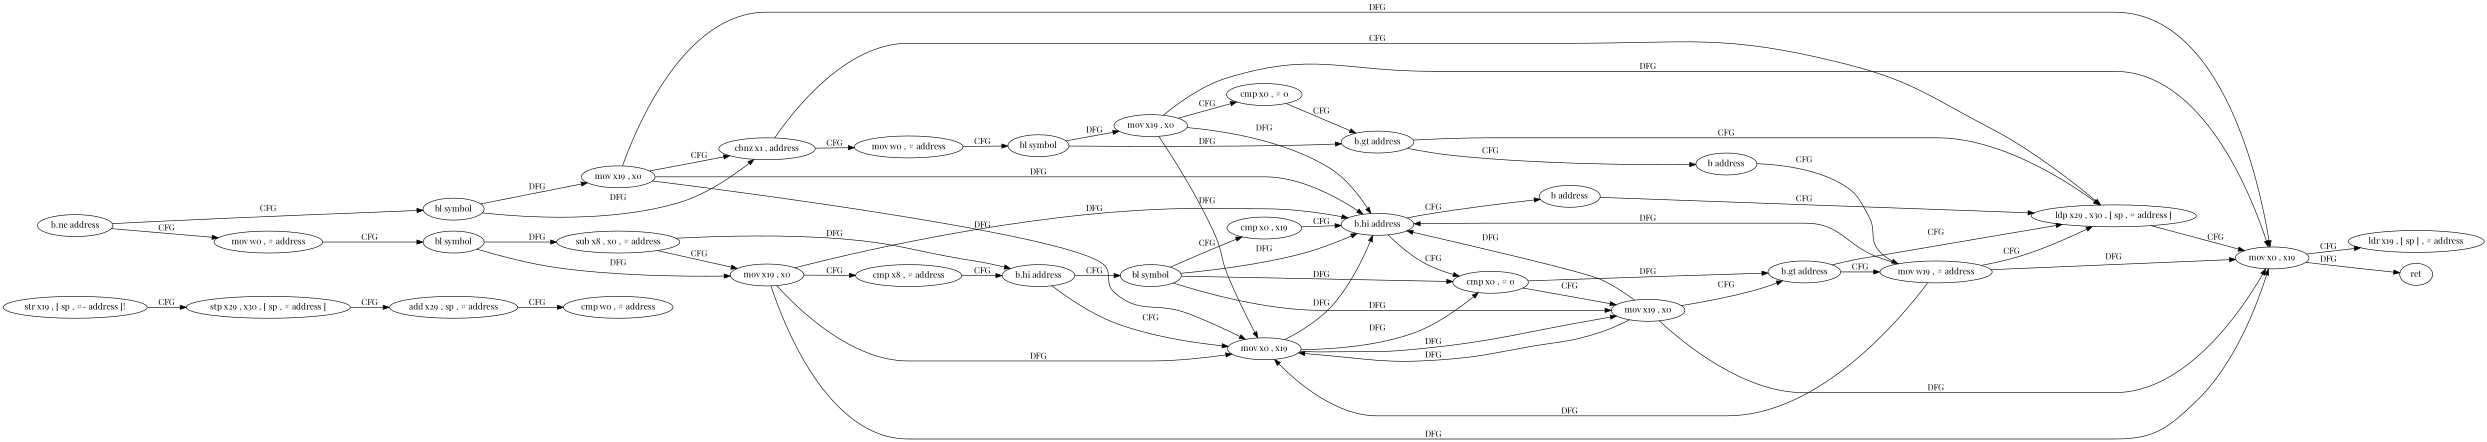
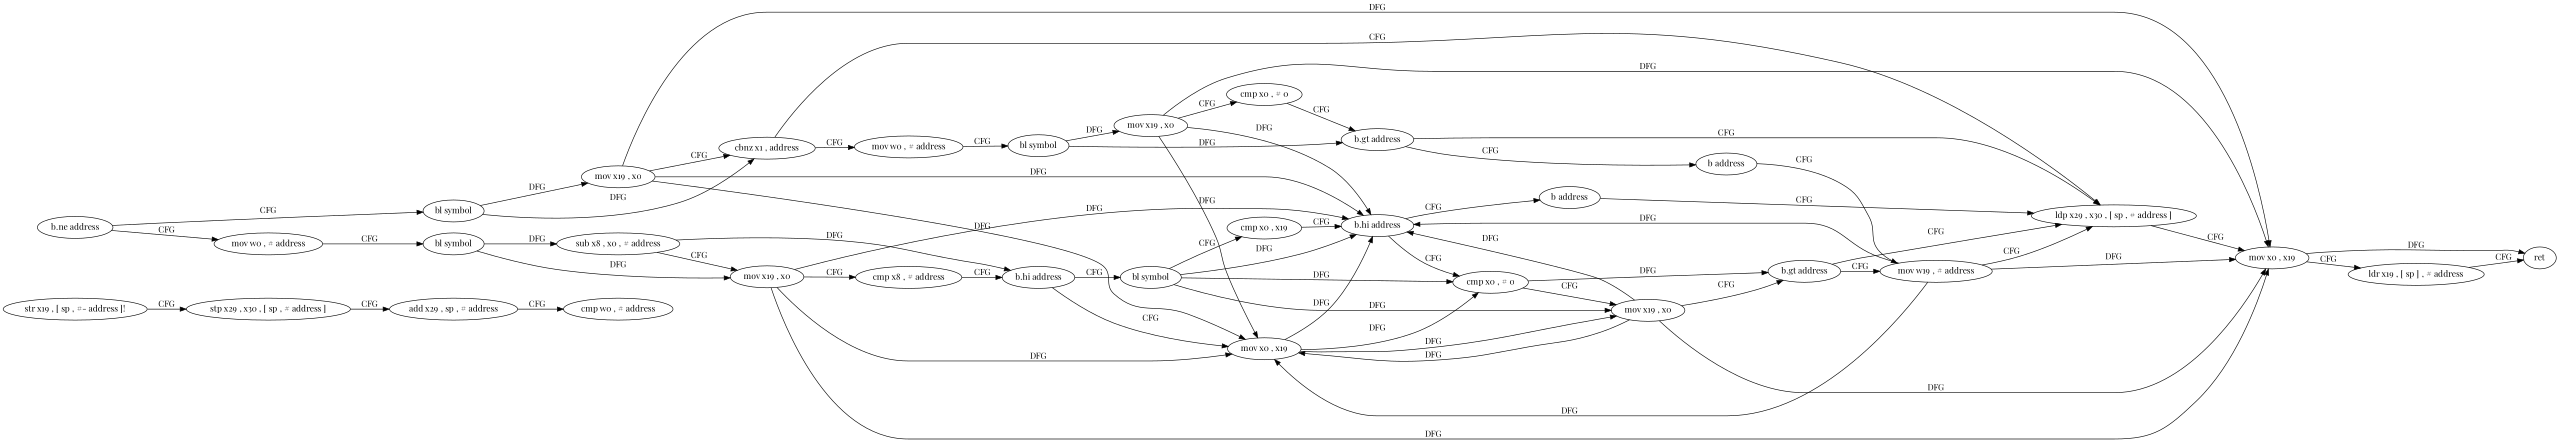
edge "ldr x19 , [ sp ] , # address" -> "ret": added, label "CFG"
